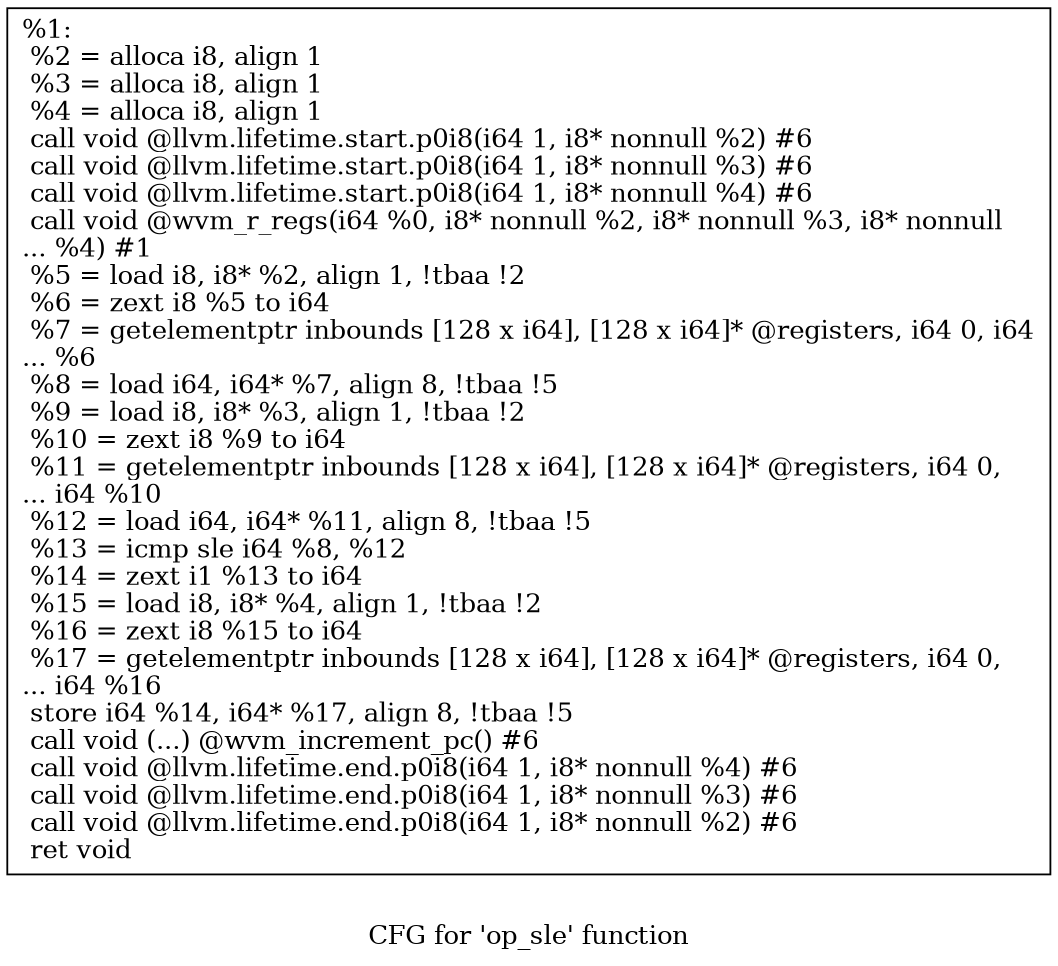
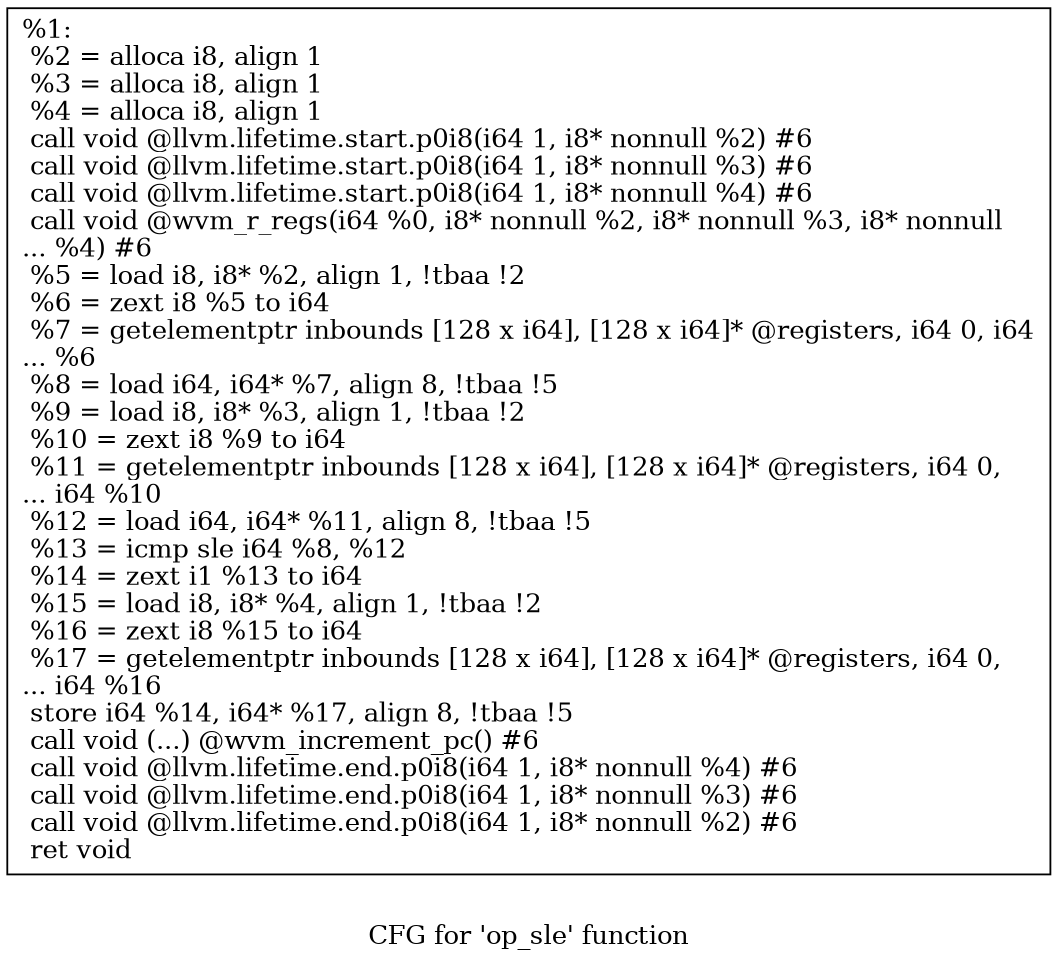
node "%1:": text "... %4) #1" -> "... %4) #6"
